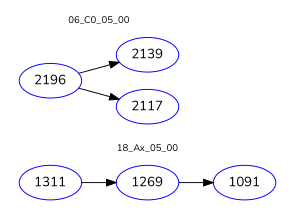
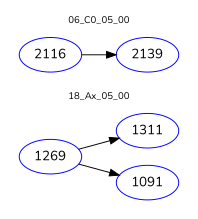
node "2196": label "2196" -> "2116"
node "2117": removed
edge "1311" -> "1269": reversed
